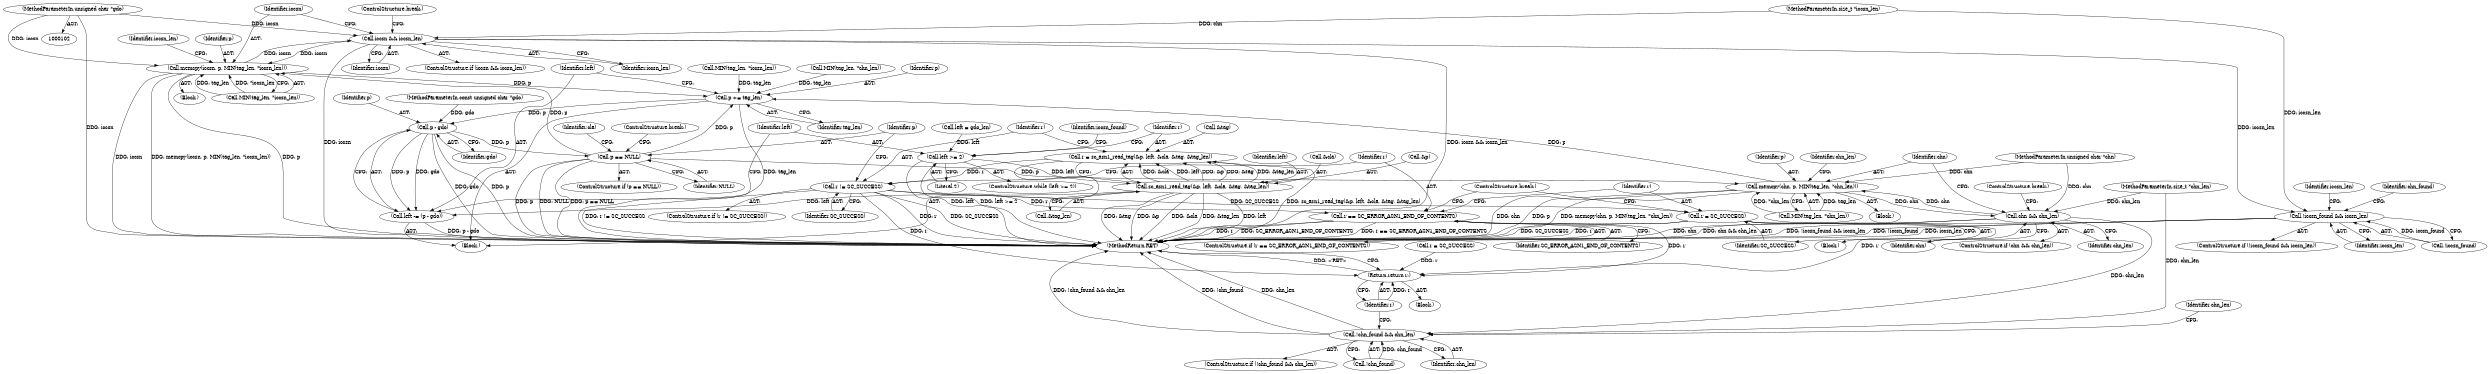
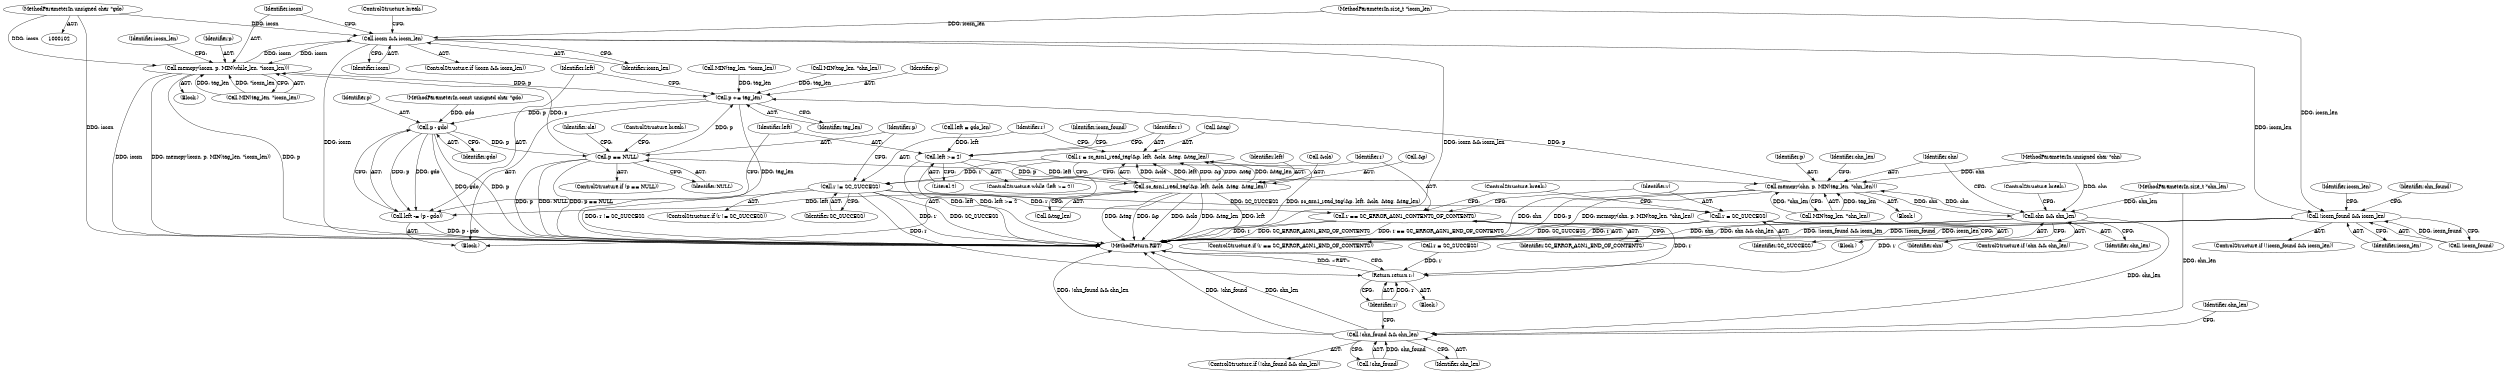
edge "(MethodParameterIn,size_t *iccsn_len)" -> "(Call,iccsn && iccsn_len)": label "DDG: chn" -> "DDG: iccsn_len"
node "(Call,memcpy(iccsn, p, MIN(tag_len, *iccsn_len)))": label "(Call,memcpy(iccsn, p, MIN(tag_len, *iccsn_len)))" -> "(Call,memcpy(iccsn, p, MIN(while_len, *iccsn_len)))"
node "(Call,r == SC_ERROR_ASN1_END_OF_CONTENTS)": label "(Call,r == SC_ERROR_ASN1_END_OF_CONTENTS)" -> "(Call,r == SC_ERROR_ASN1_CONTENTS_OF_CONTENTS)"
